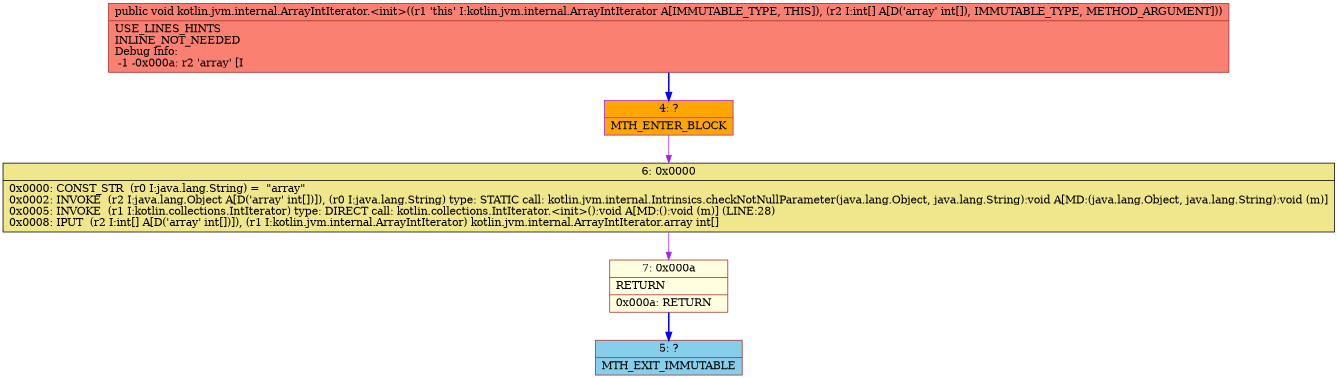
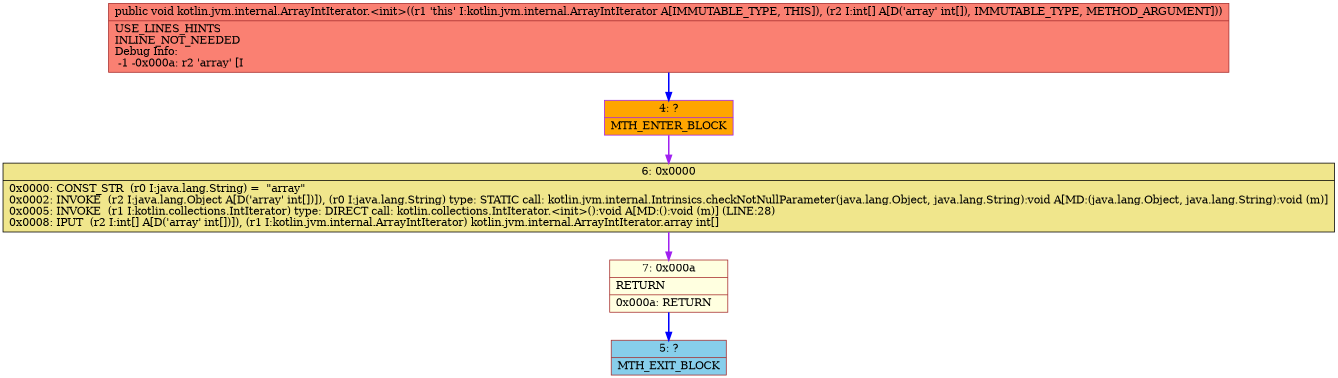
edge "4: ?" -> "6: 0x0000": style solid -> bold
edge "6: 0x0000" -> "7: 0x000a": style solid -> bold
node "5: ?": text "MTH_EXIT_IMMUTABLE" -> "MTH_EXIT_BLOCK"
